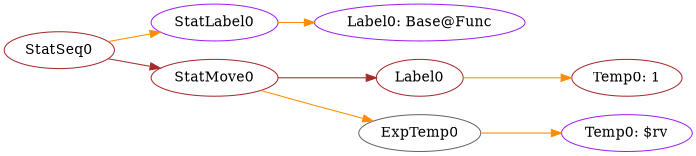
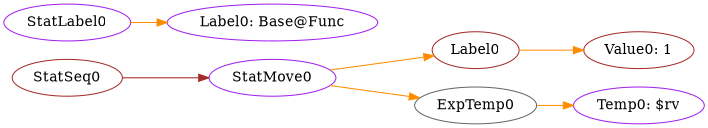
edge "StatSeq0" -> "StatLabel0": removed
node "StatMove0": color brown -> purple
edge "StatMove0" -> "Label0": color brown -> darkorange
node "Temp0: 1": label "Temp0: 1" -> "Value0: 1"
